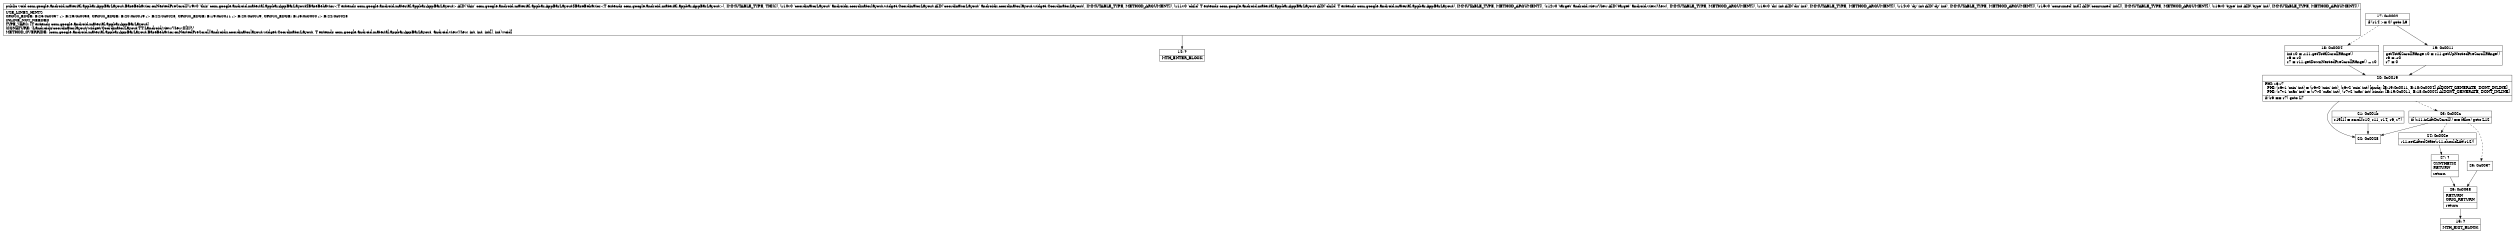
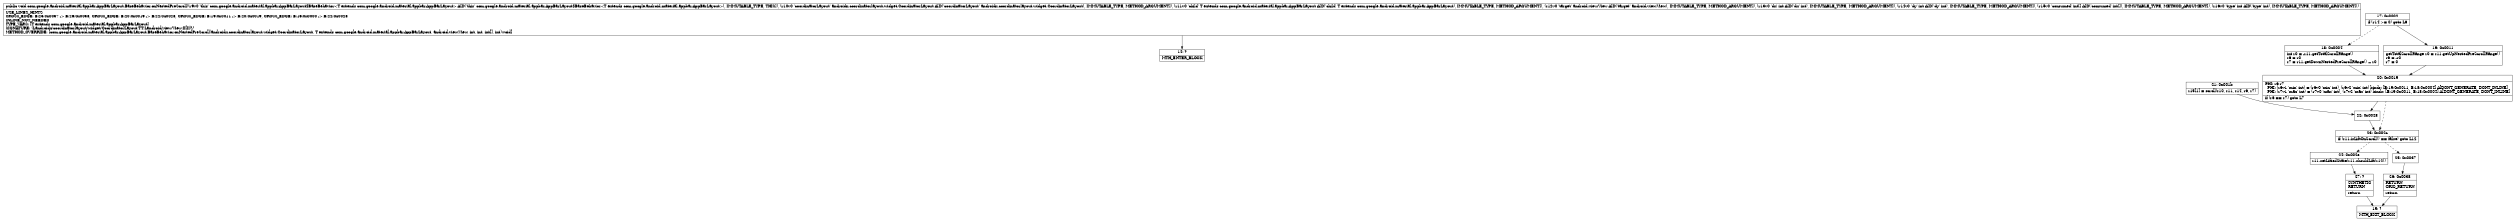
edge "23: 0x002c" -> "22: 0x0028": reversed
edge "27: ?" -> "26: 0x0038": now "27: ?" -> "15: ?"
